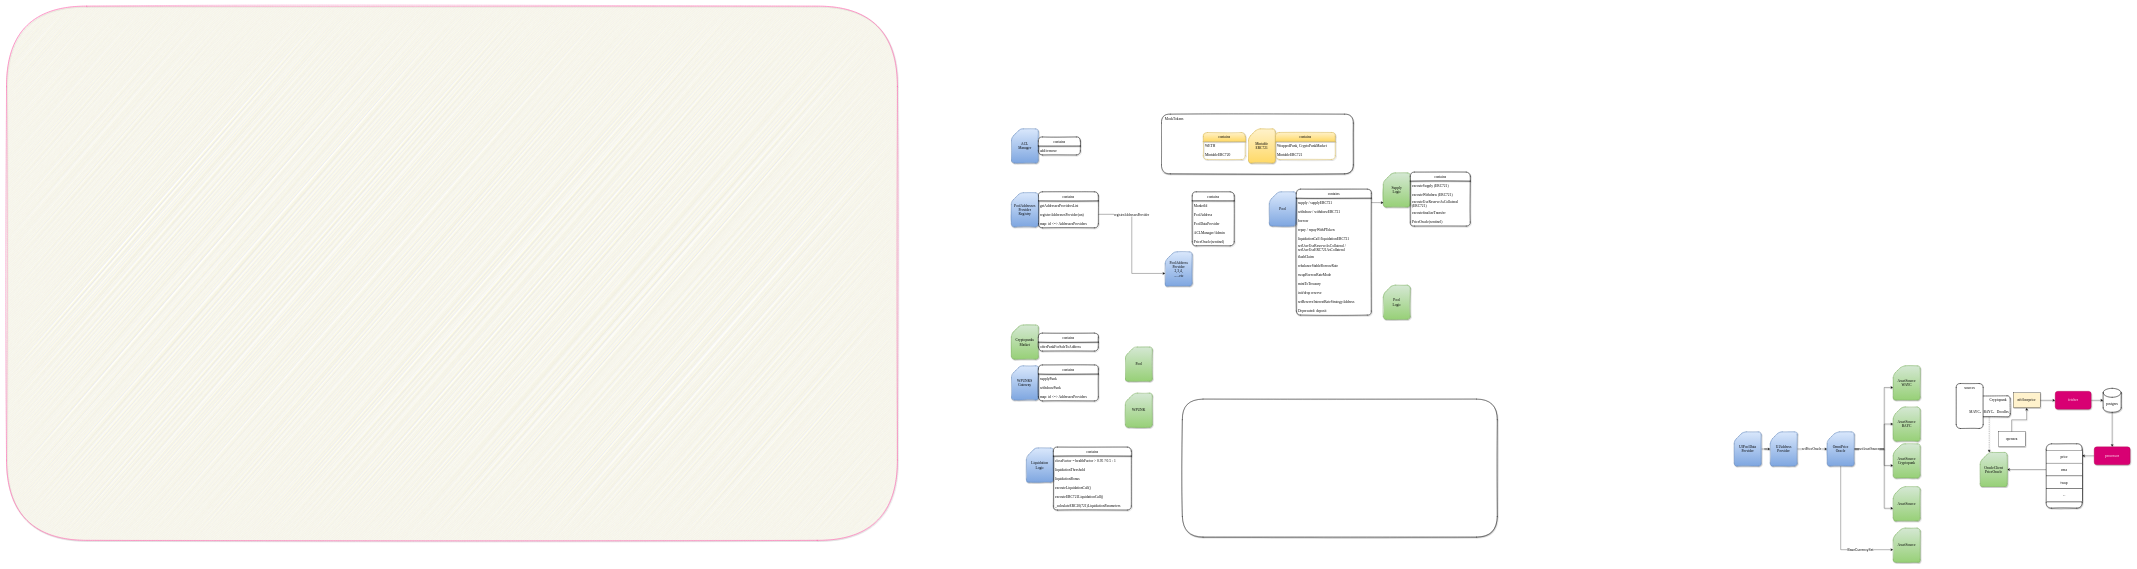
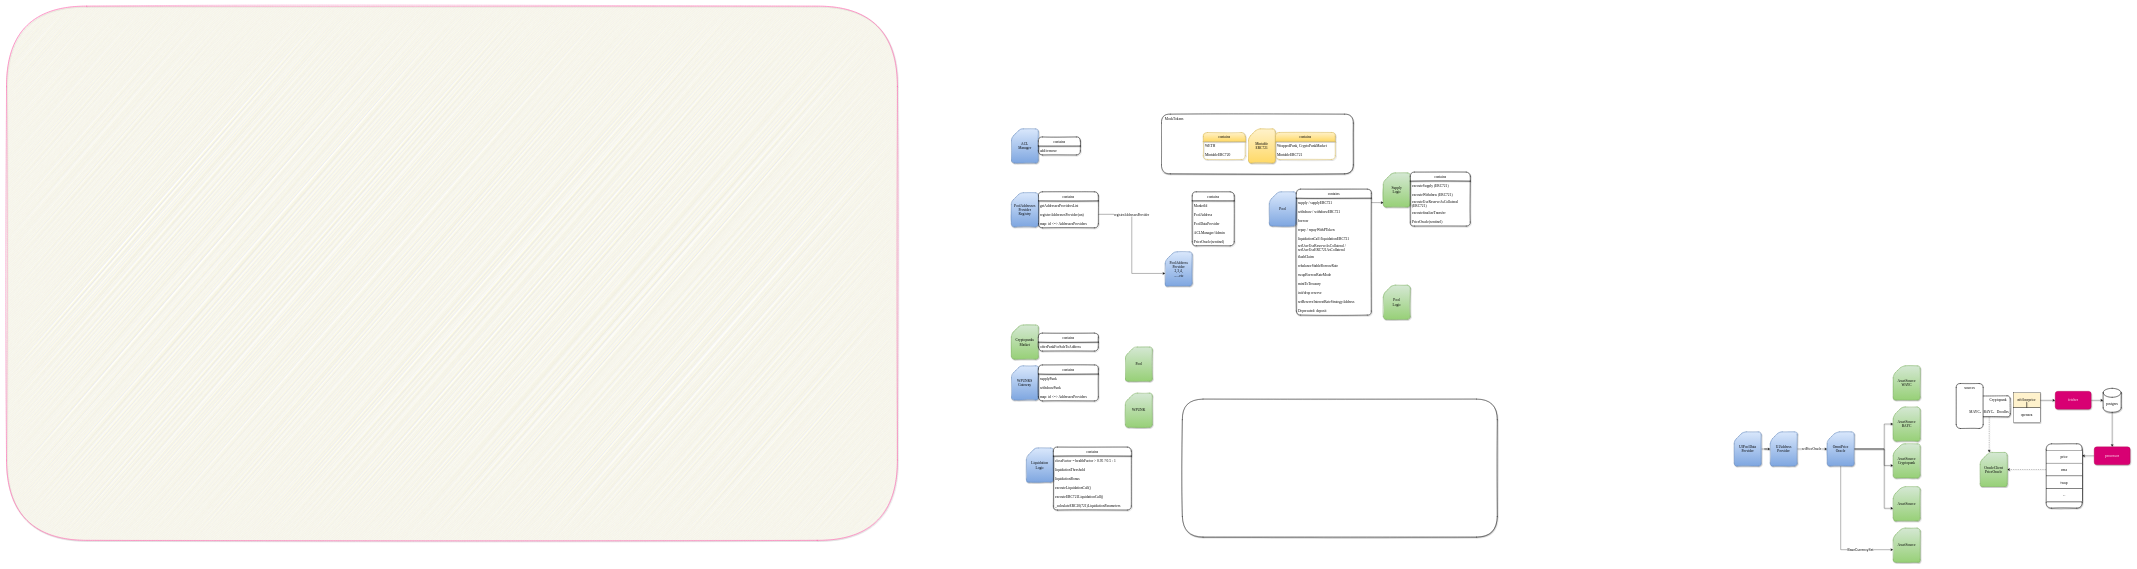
edge "OmniPrice Oracle" -> "AssetSource WAYC": removed, label "setAssetSource"
node "opensea": moved (2012, 439) -> (2027, 415)
edge "ema" -> "OracleClient PriceOracle": style solid -> dashed
